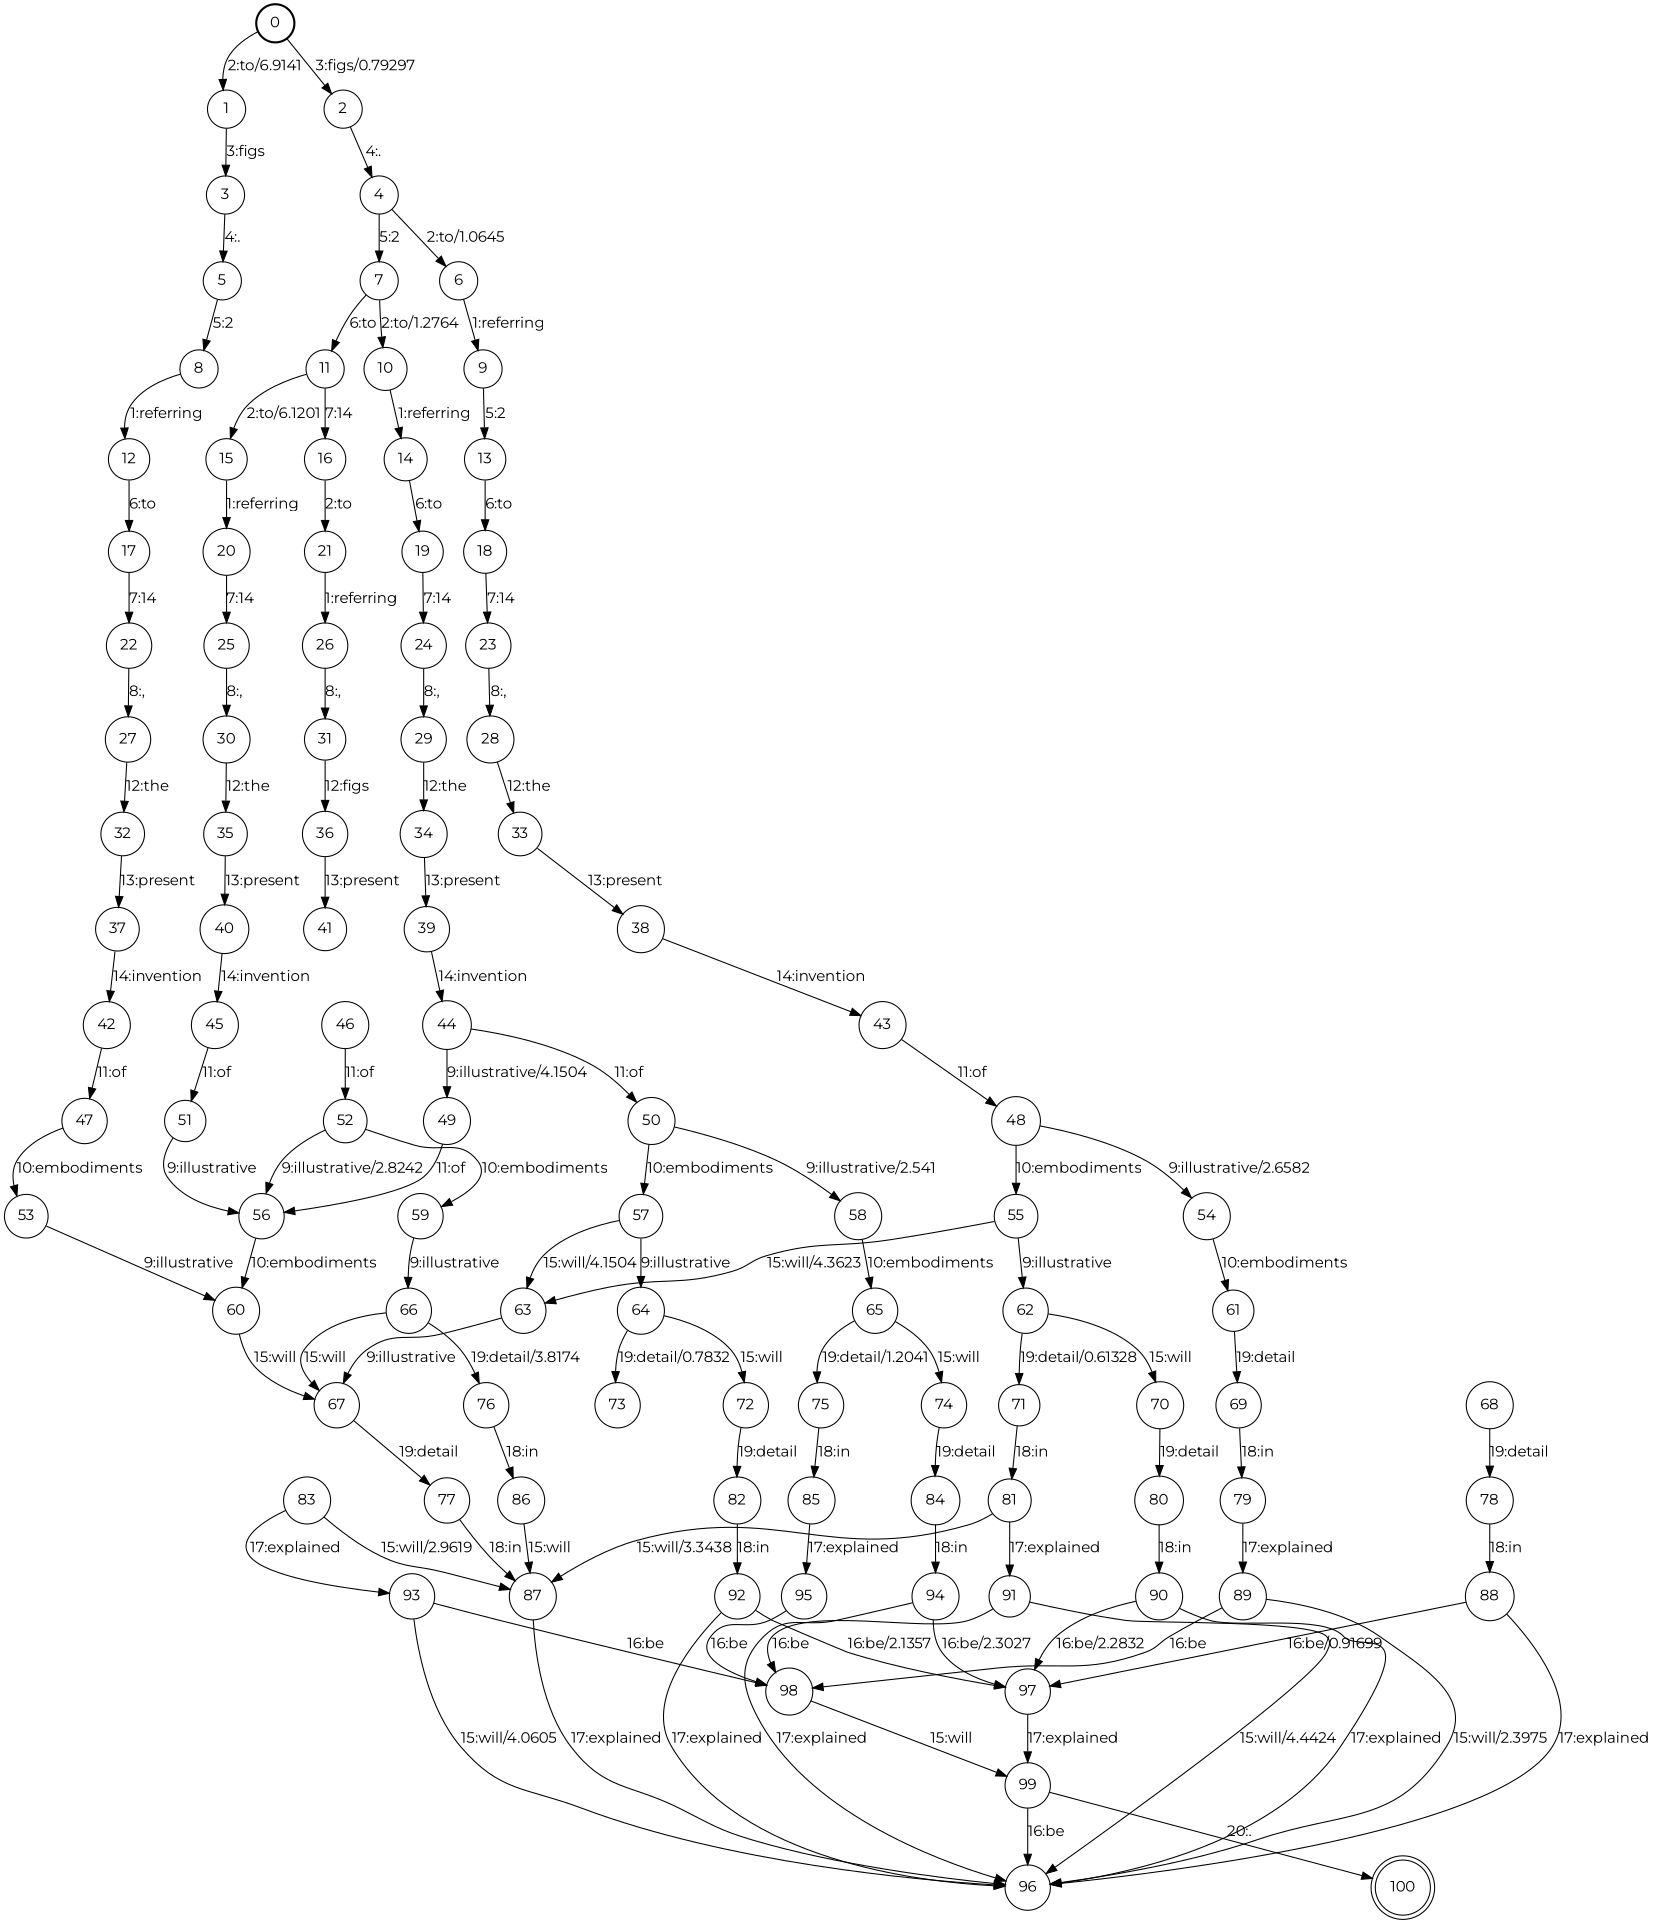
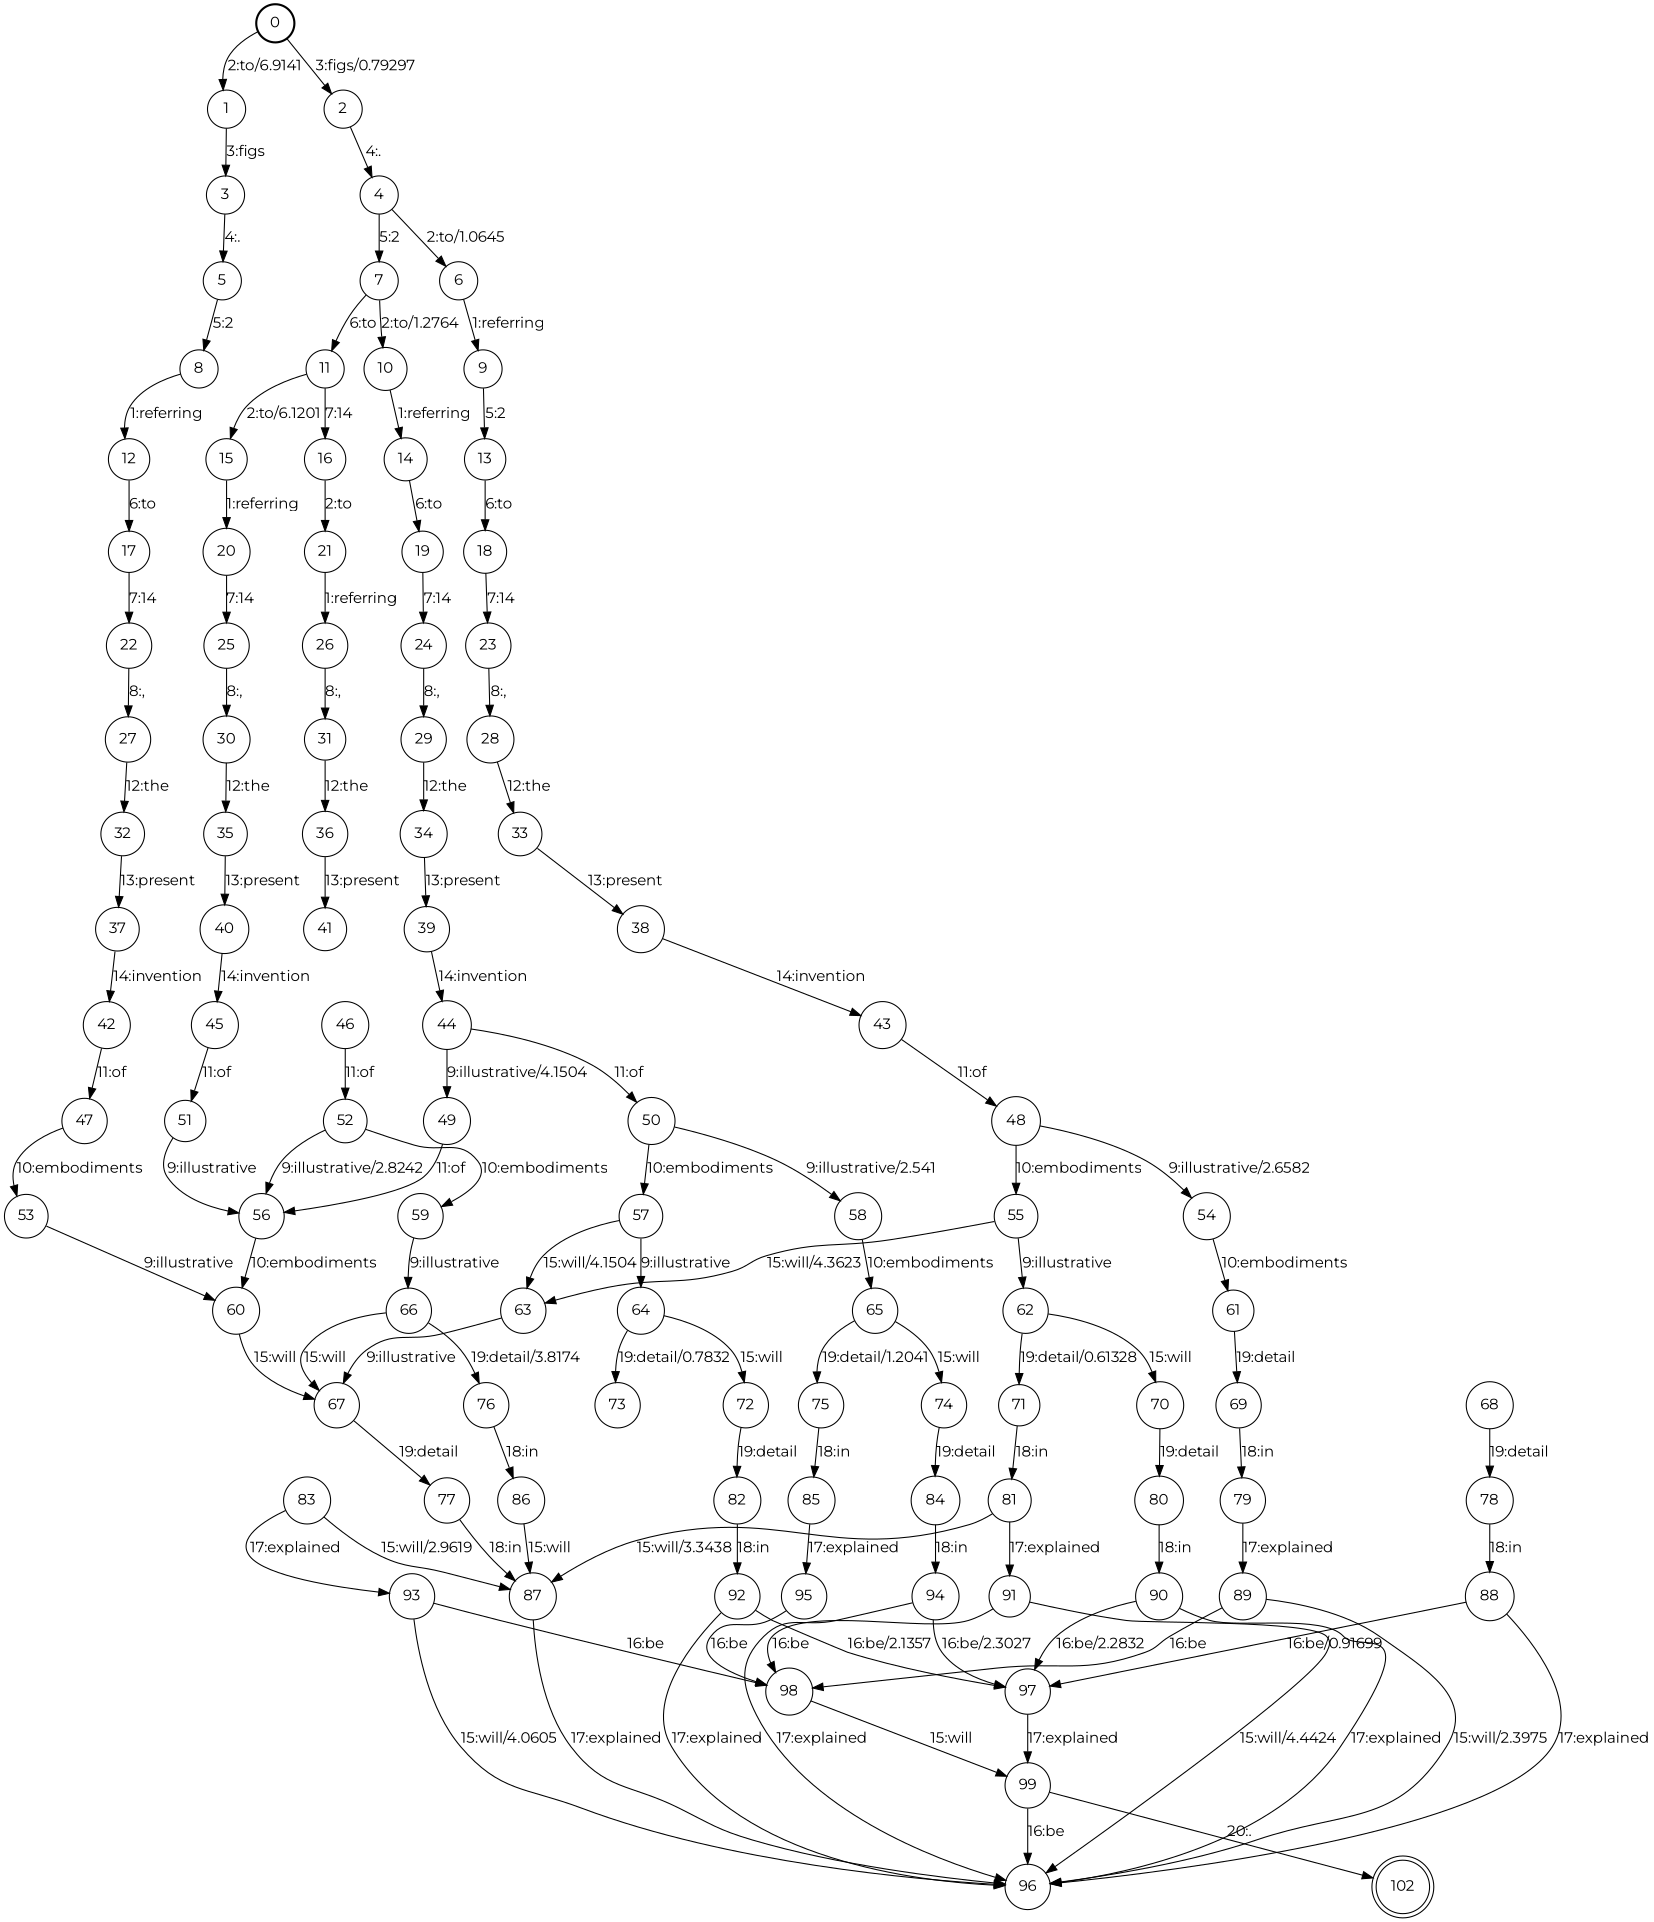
edge "31" -> "36": label "12:figs" -> "12:the"
node "100": label "100" -> "102"
